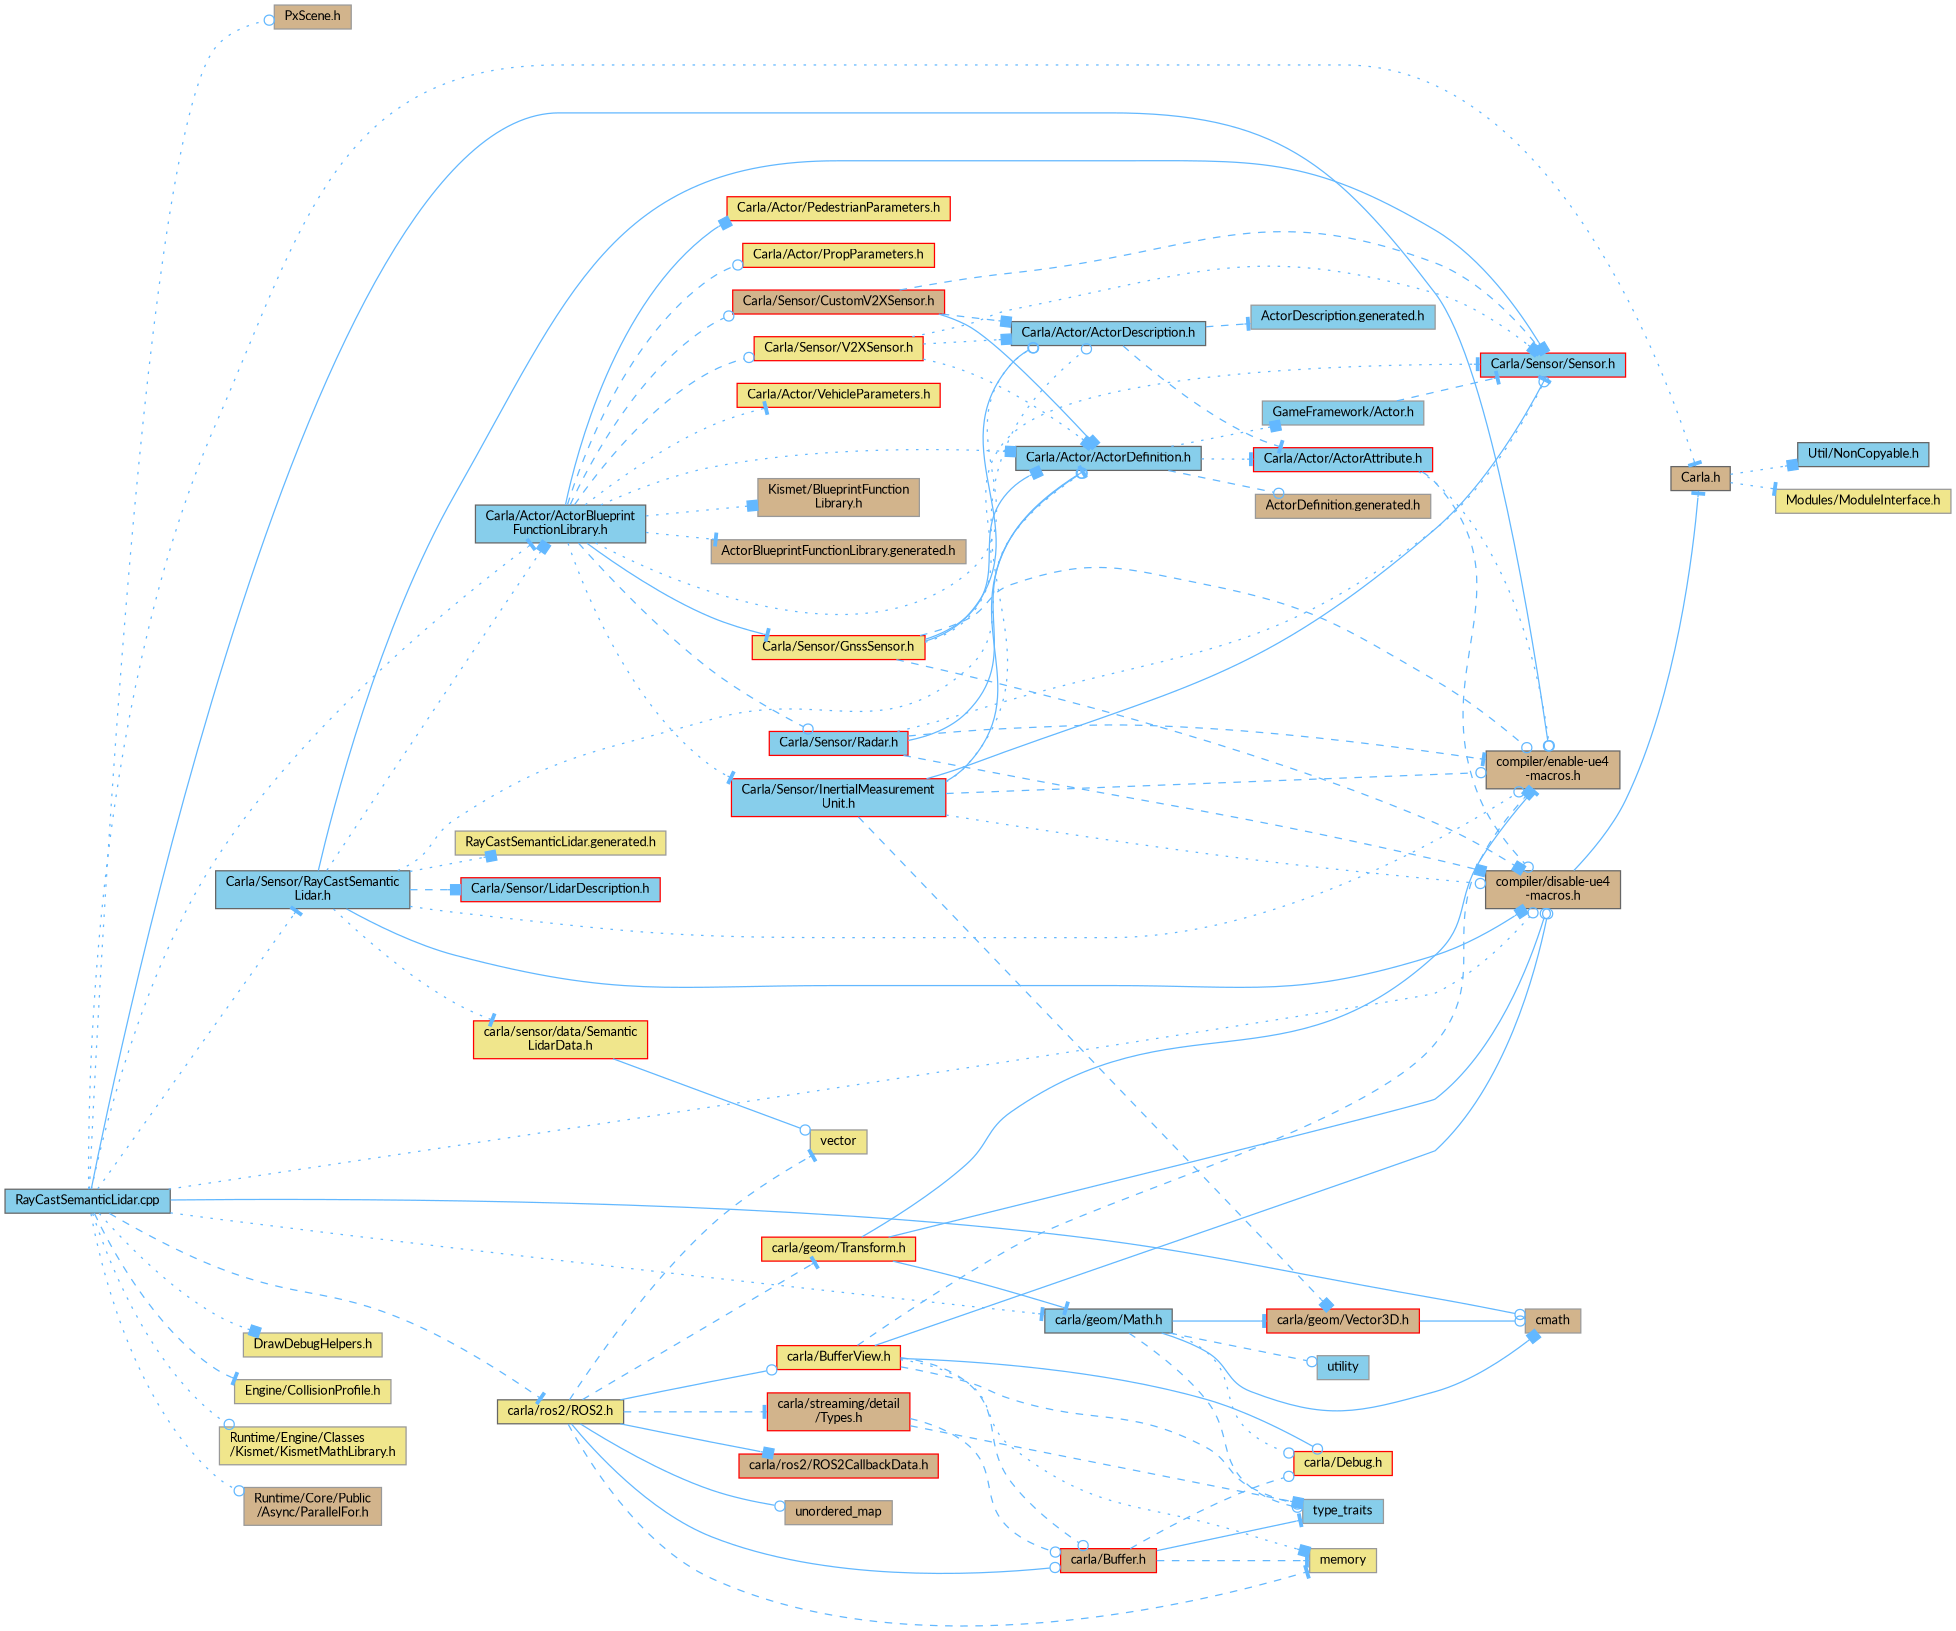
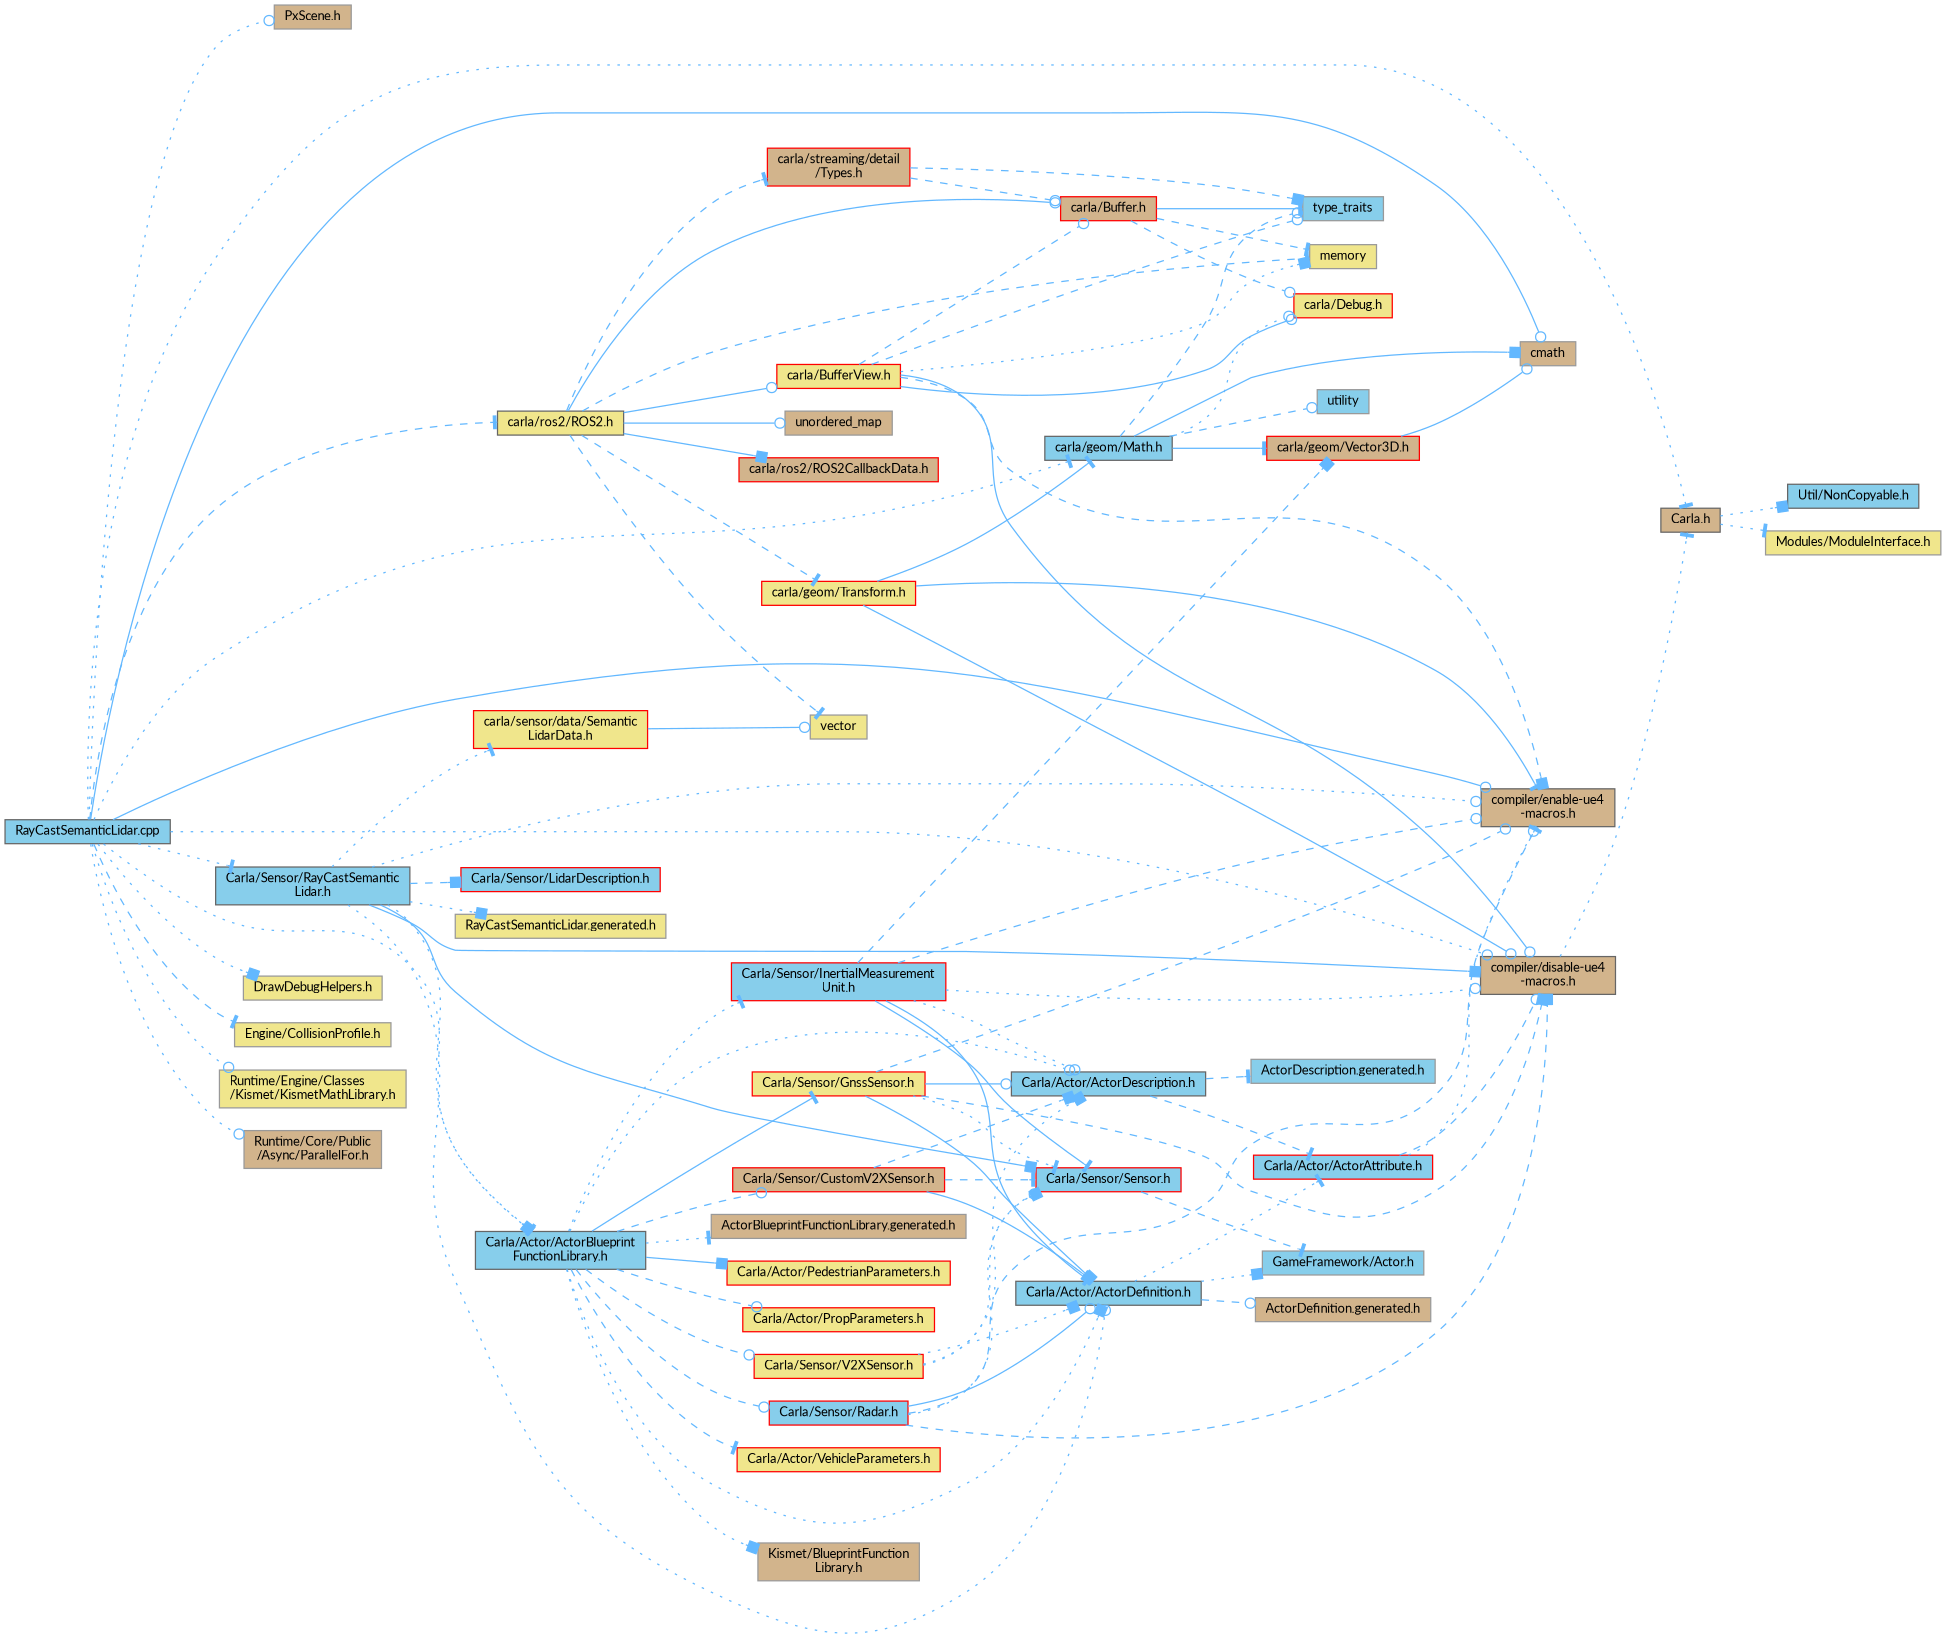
edge "GameFramework/Actor.h" -> "Carla/Sensor/Sensor.h": reversed
edge "Carla/Actor/ActorBlueprint FunctionLibrary.h" -> "Carla/Actor/VehicleParameters.h": style dotted -> dashed
edge "compiler/disable-ue4 -macros.h" -> "Carla.h": style solid -> dotted
